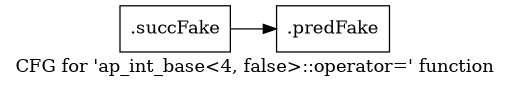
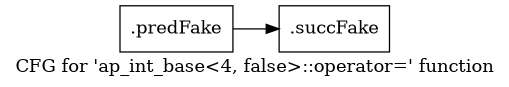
edge ".succFake" -> ".predFake": reversed
